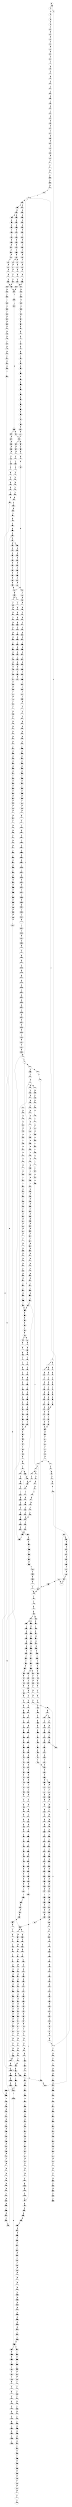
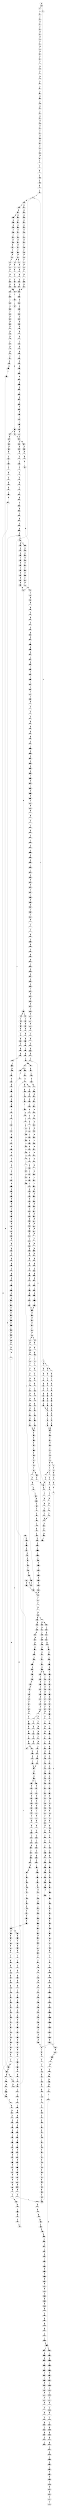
node "S684": added
